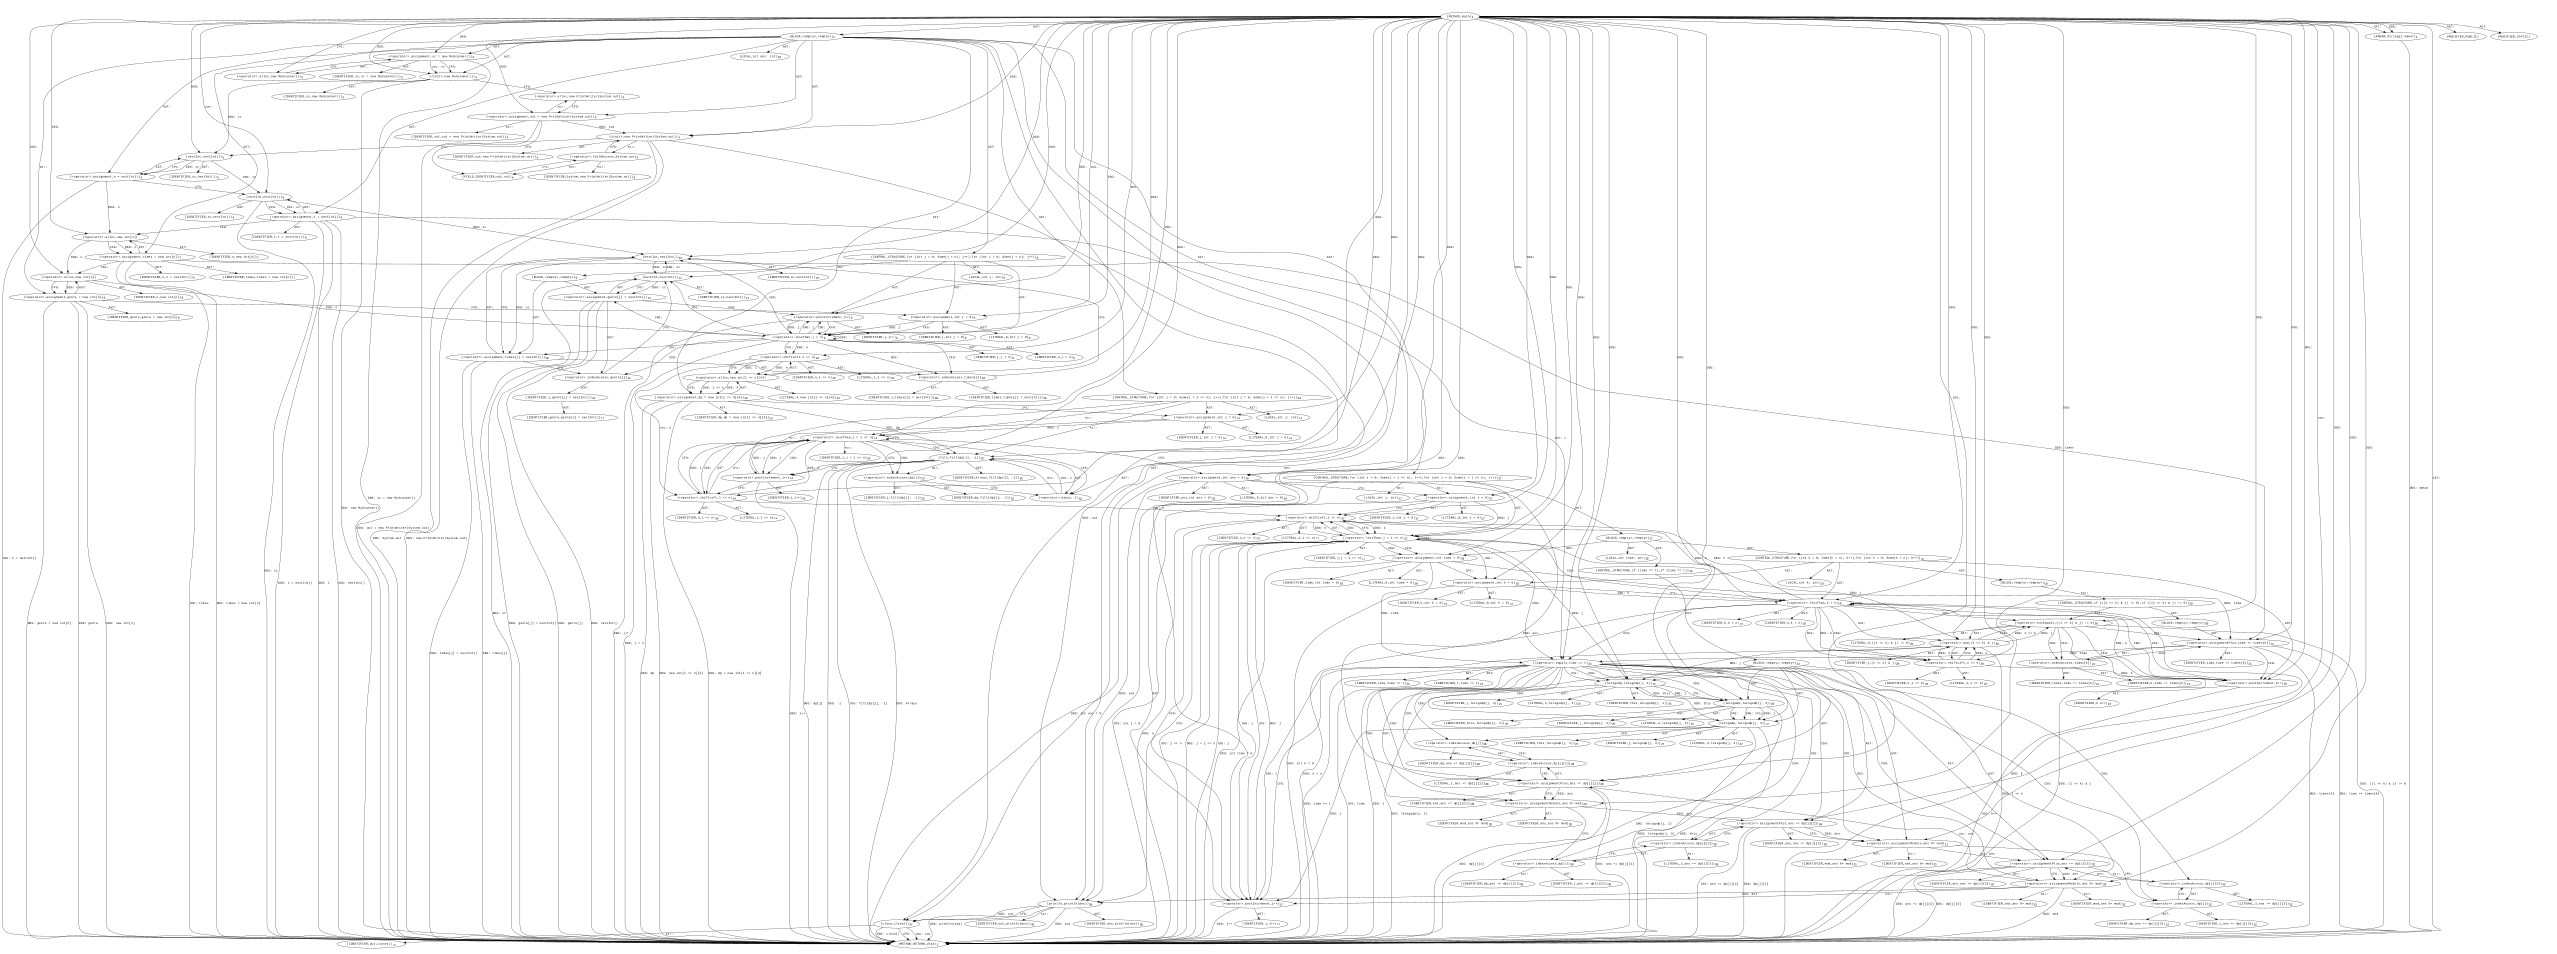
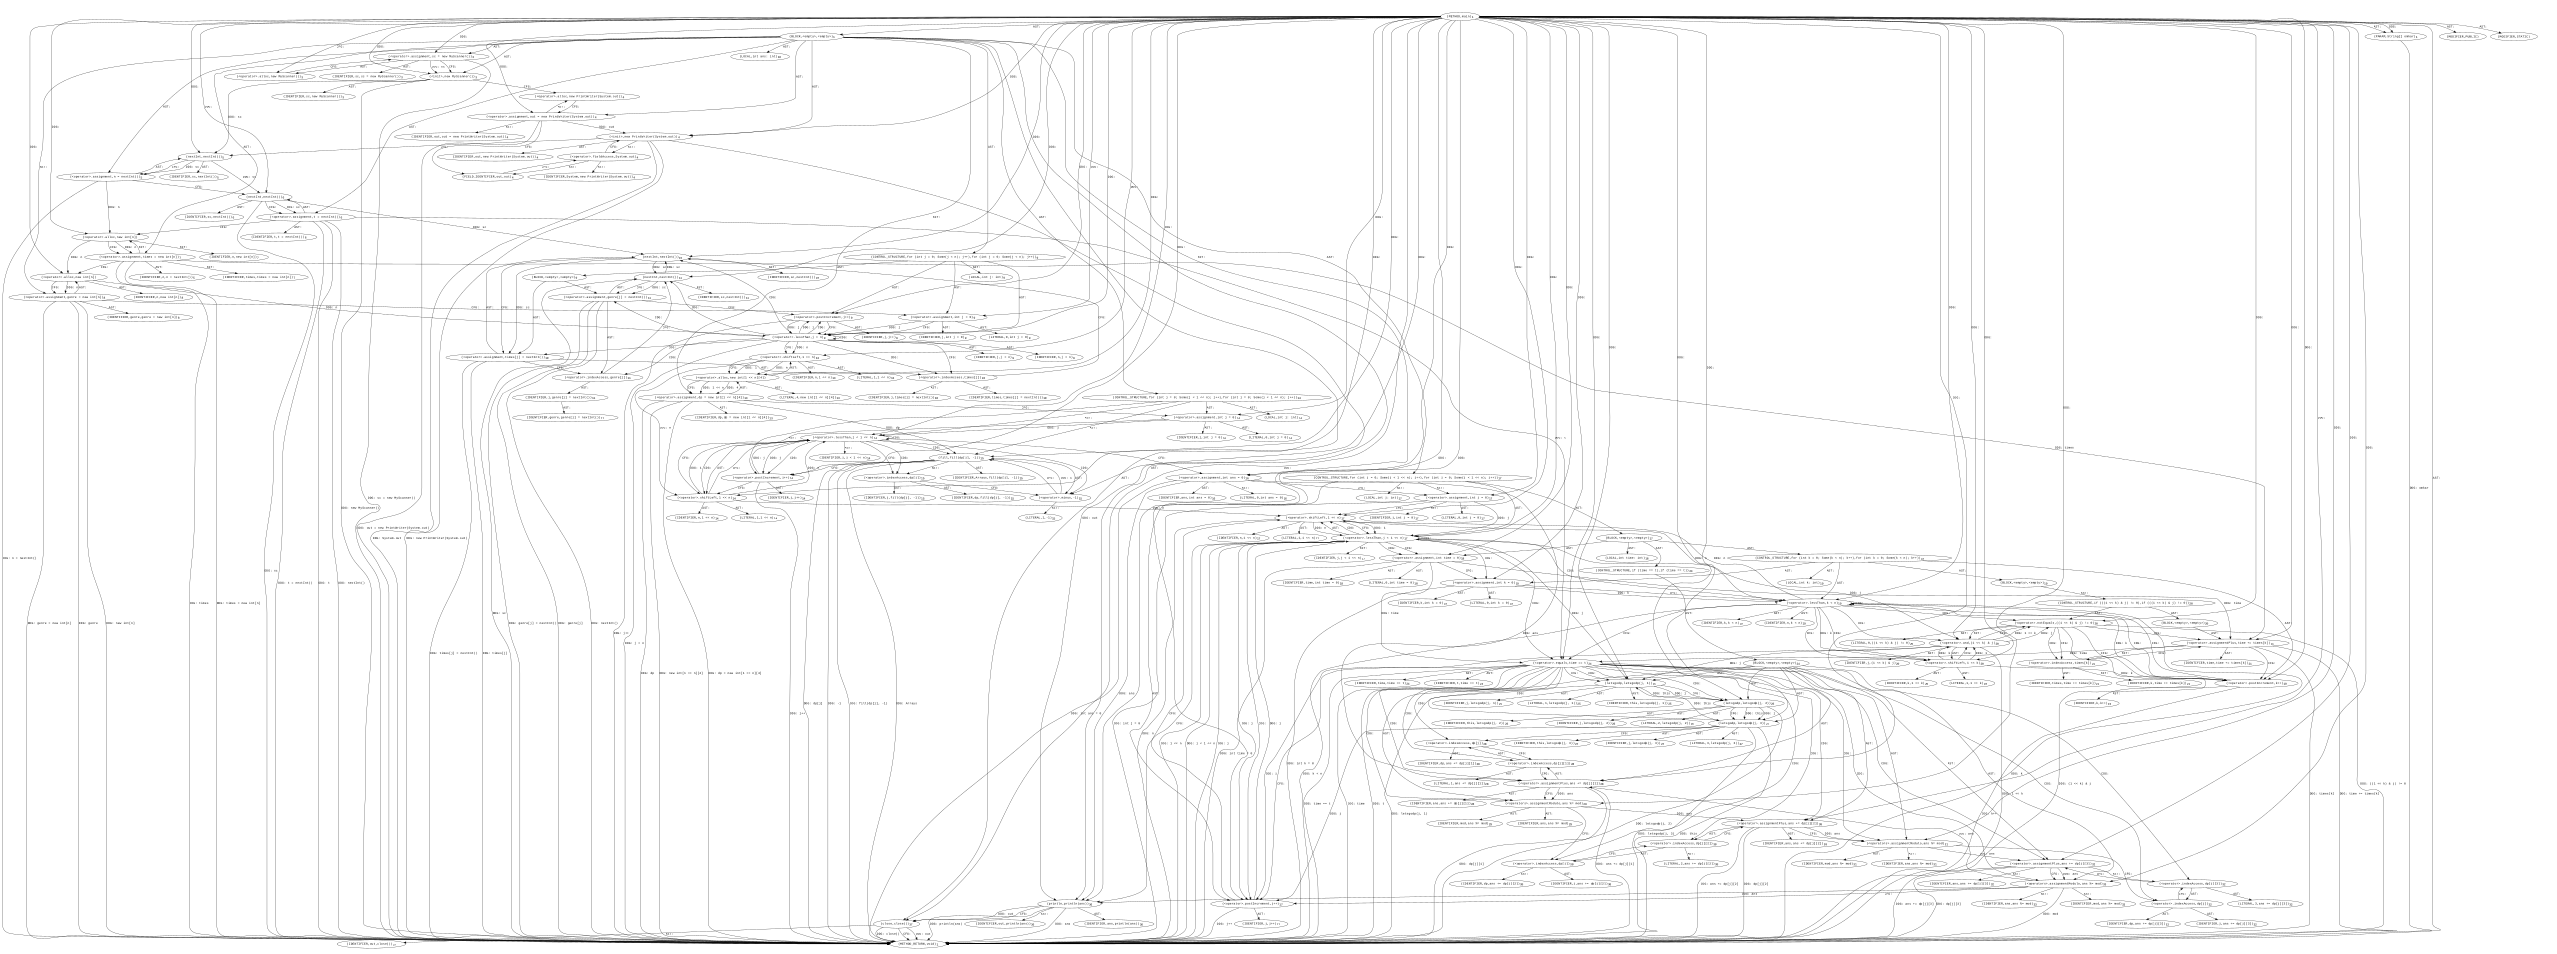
node "(LITERAL,1,-1)": added
